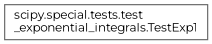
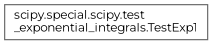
node "scipy.special.tests.test _exponential_integrals.TestExp1": label "scipy.special.tests.test _exponential_integrals.TestExp1" -> "scipy.special.scipy.test _exponential_integrals.TestExp1"
